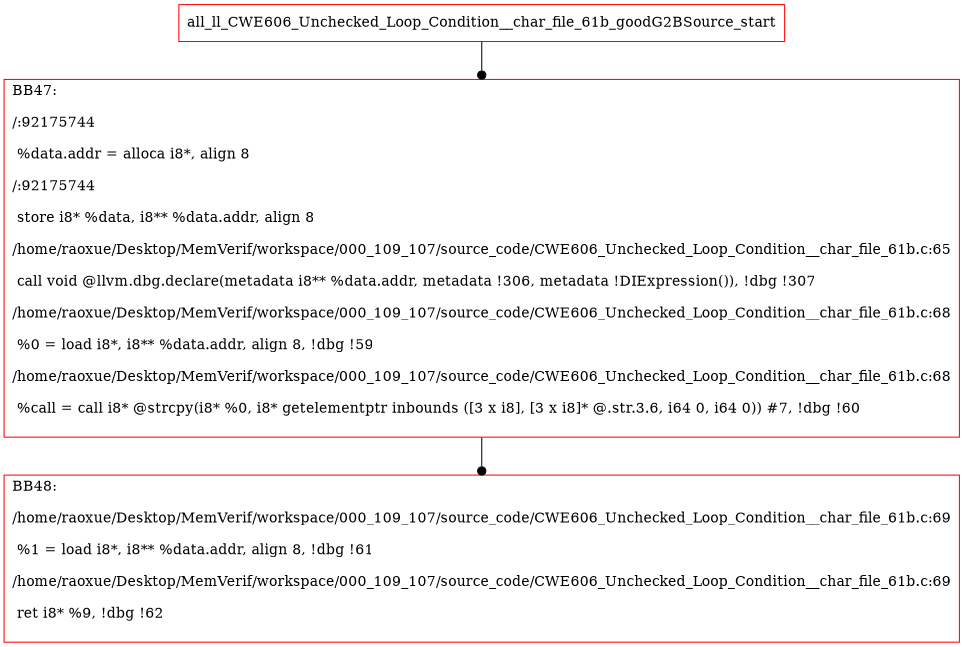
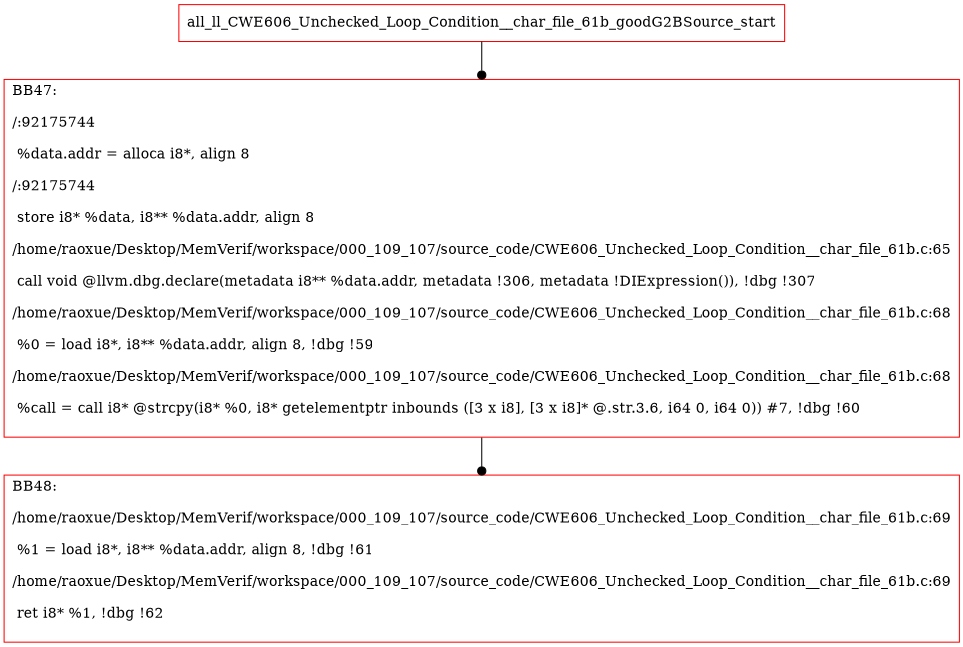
node "BB48:": text "ret i8* %9, !dbg !62" -> "ret i8* %1, !dbg !62"
